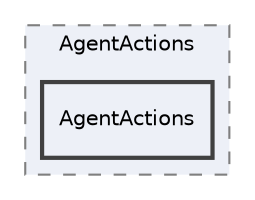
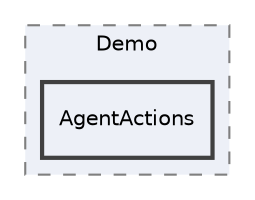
cluster "AgentActions": label "AgentActions" -> "Demo"
